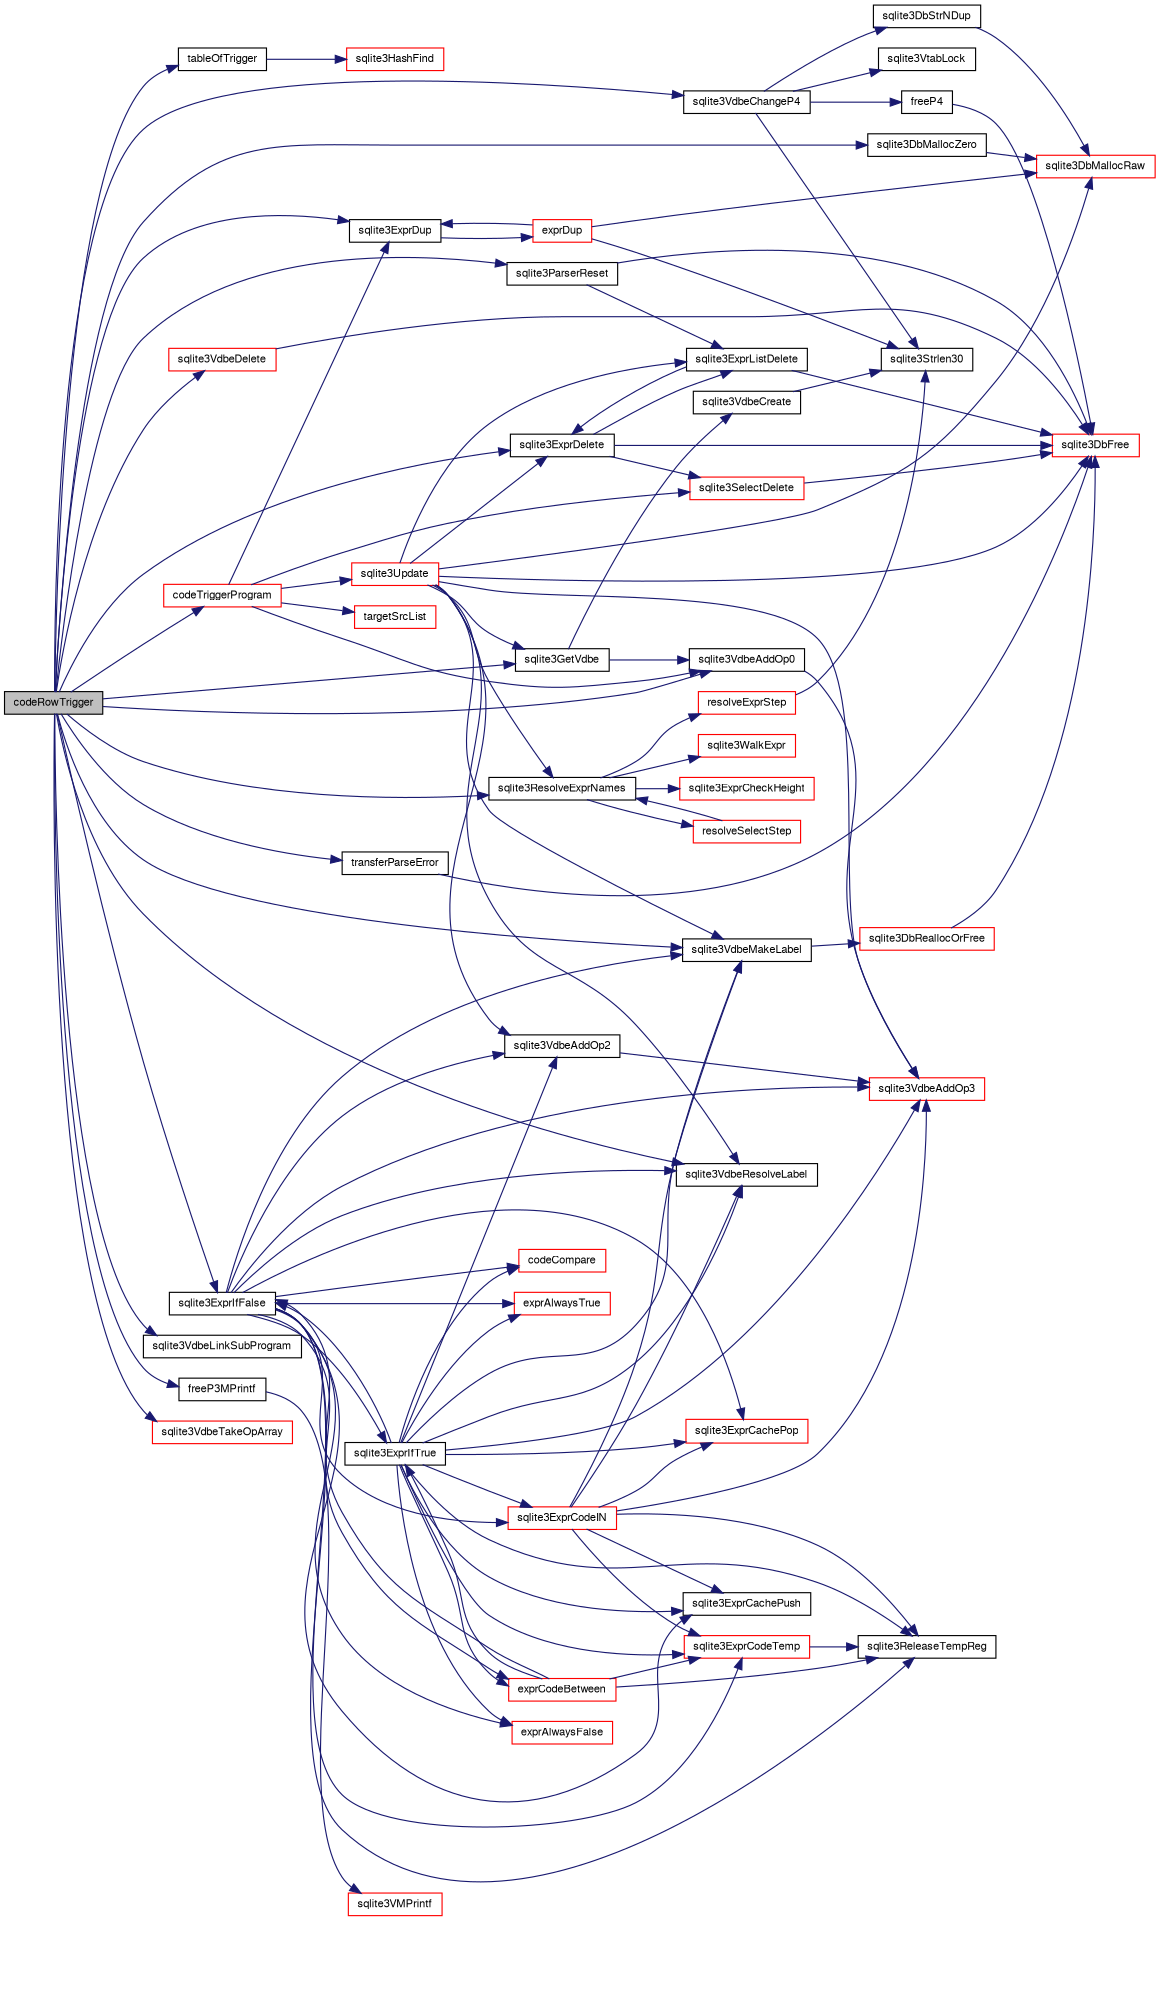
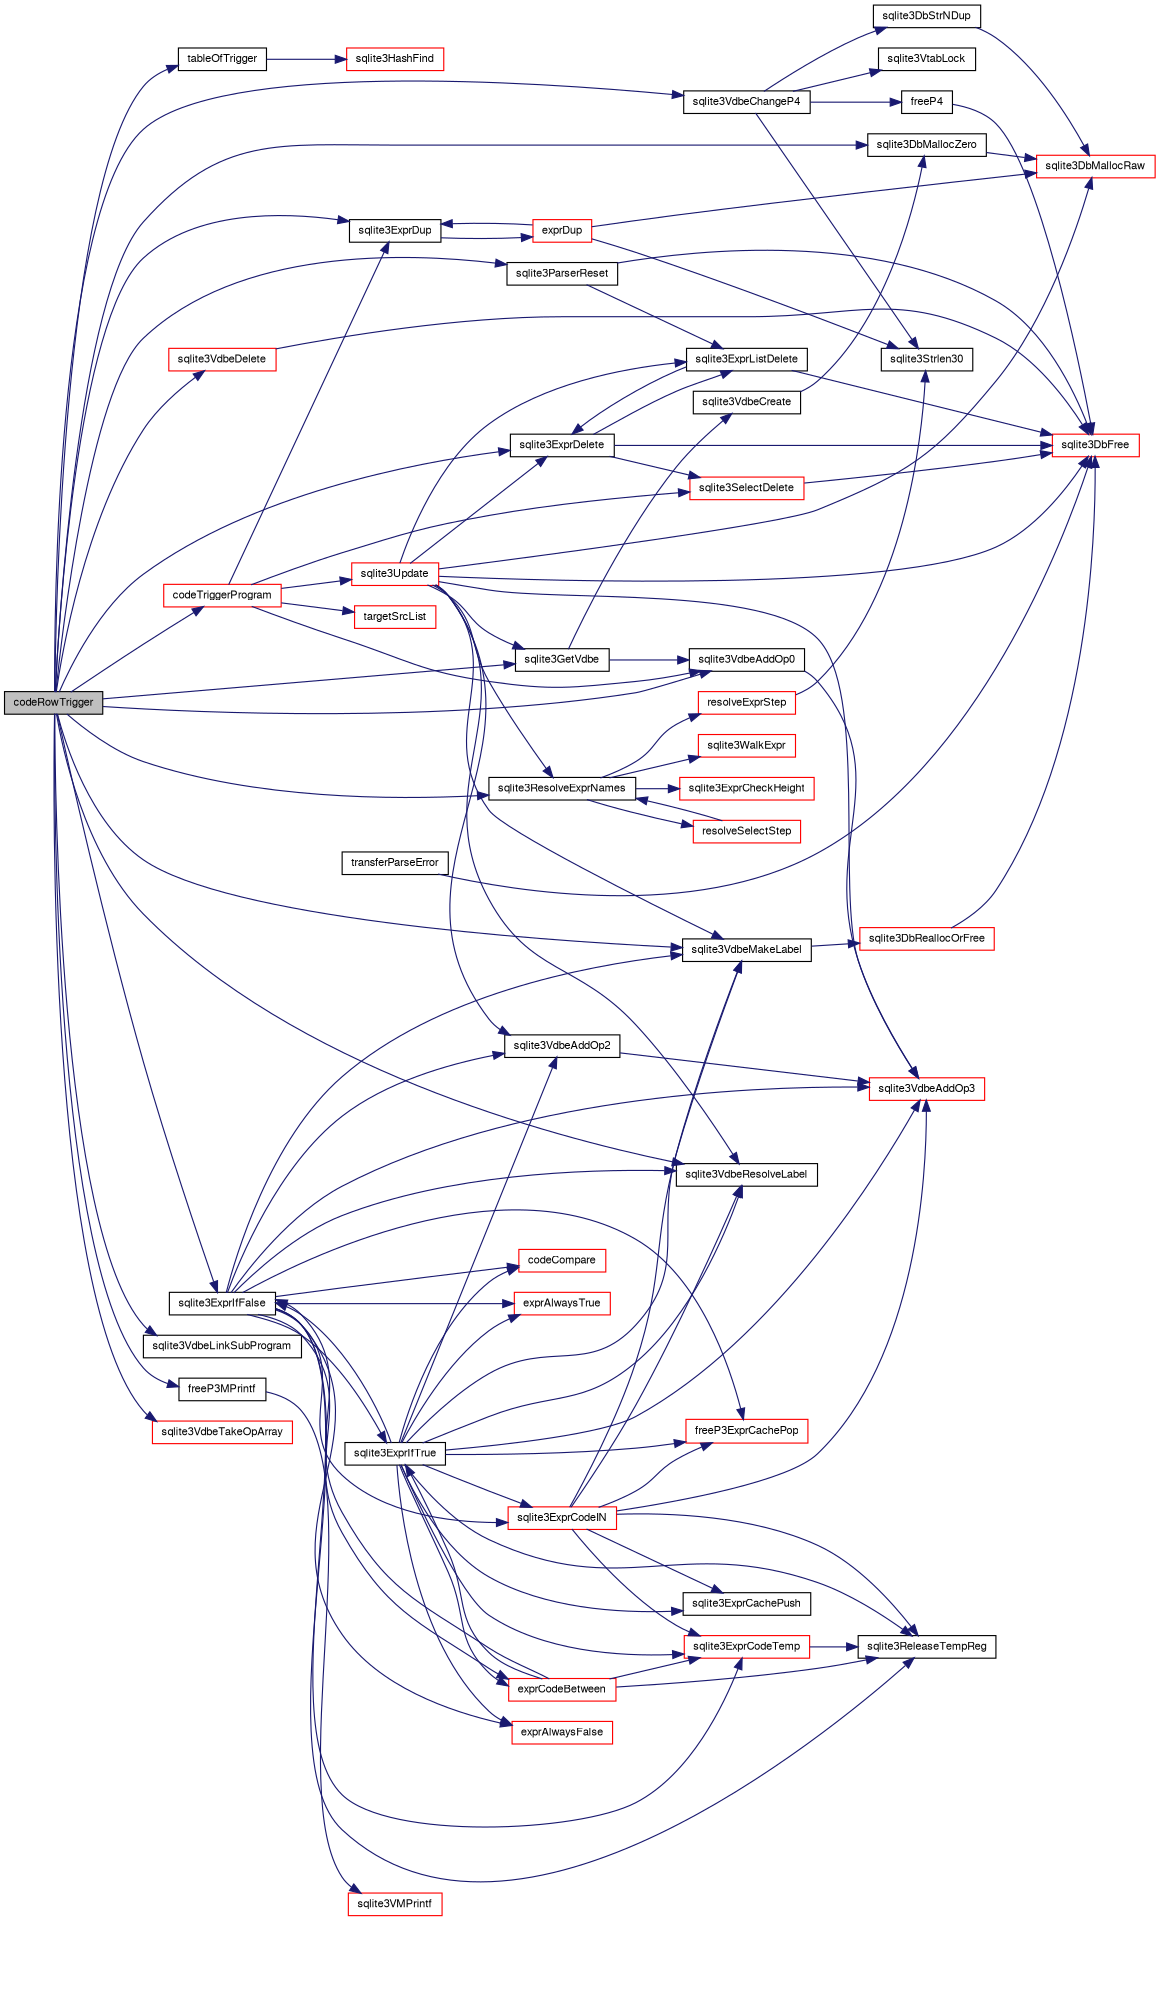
edge "sqlite3VdbeCreate" -> "sqlite3Strlen30": now "sqlite3VdbeCreate" -> "sqlite3DbMallocZero"
edge "codeRowTrigger" -> "transferParseError": removed
node "sqlite3ExprCachePop": label "sqlite3ExprCachePop" -> "freeP3ExprCachePop"
edge "sqlite3ExprIfFalse" -> "sqlite3ExprCachePush": removed
